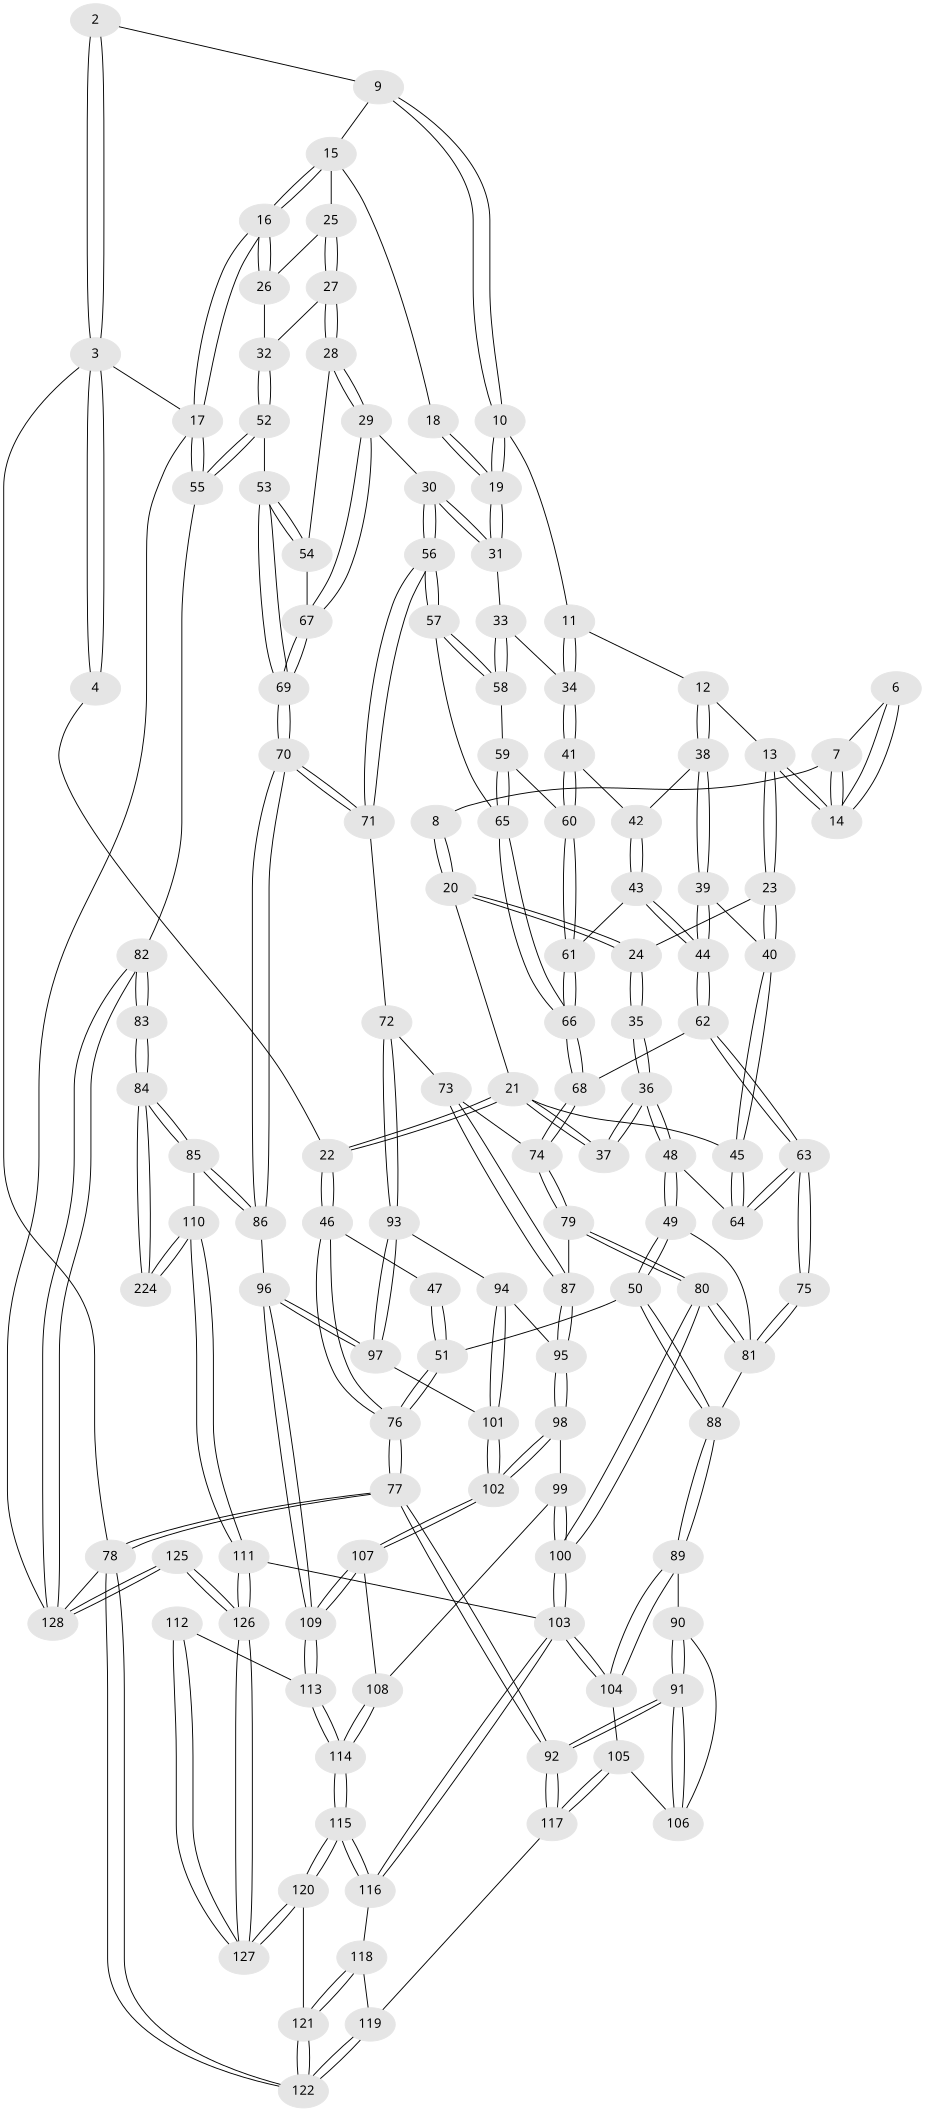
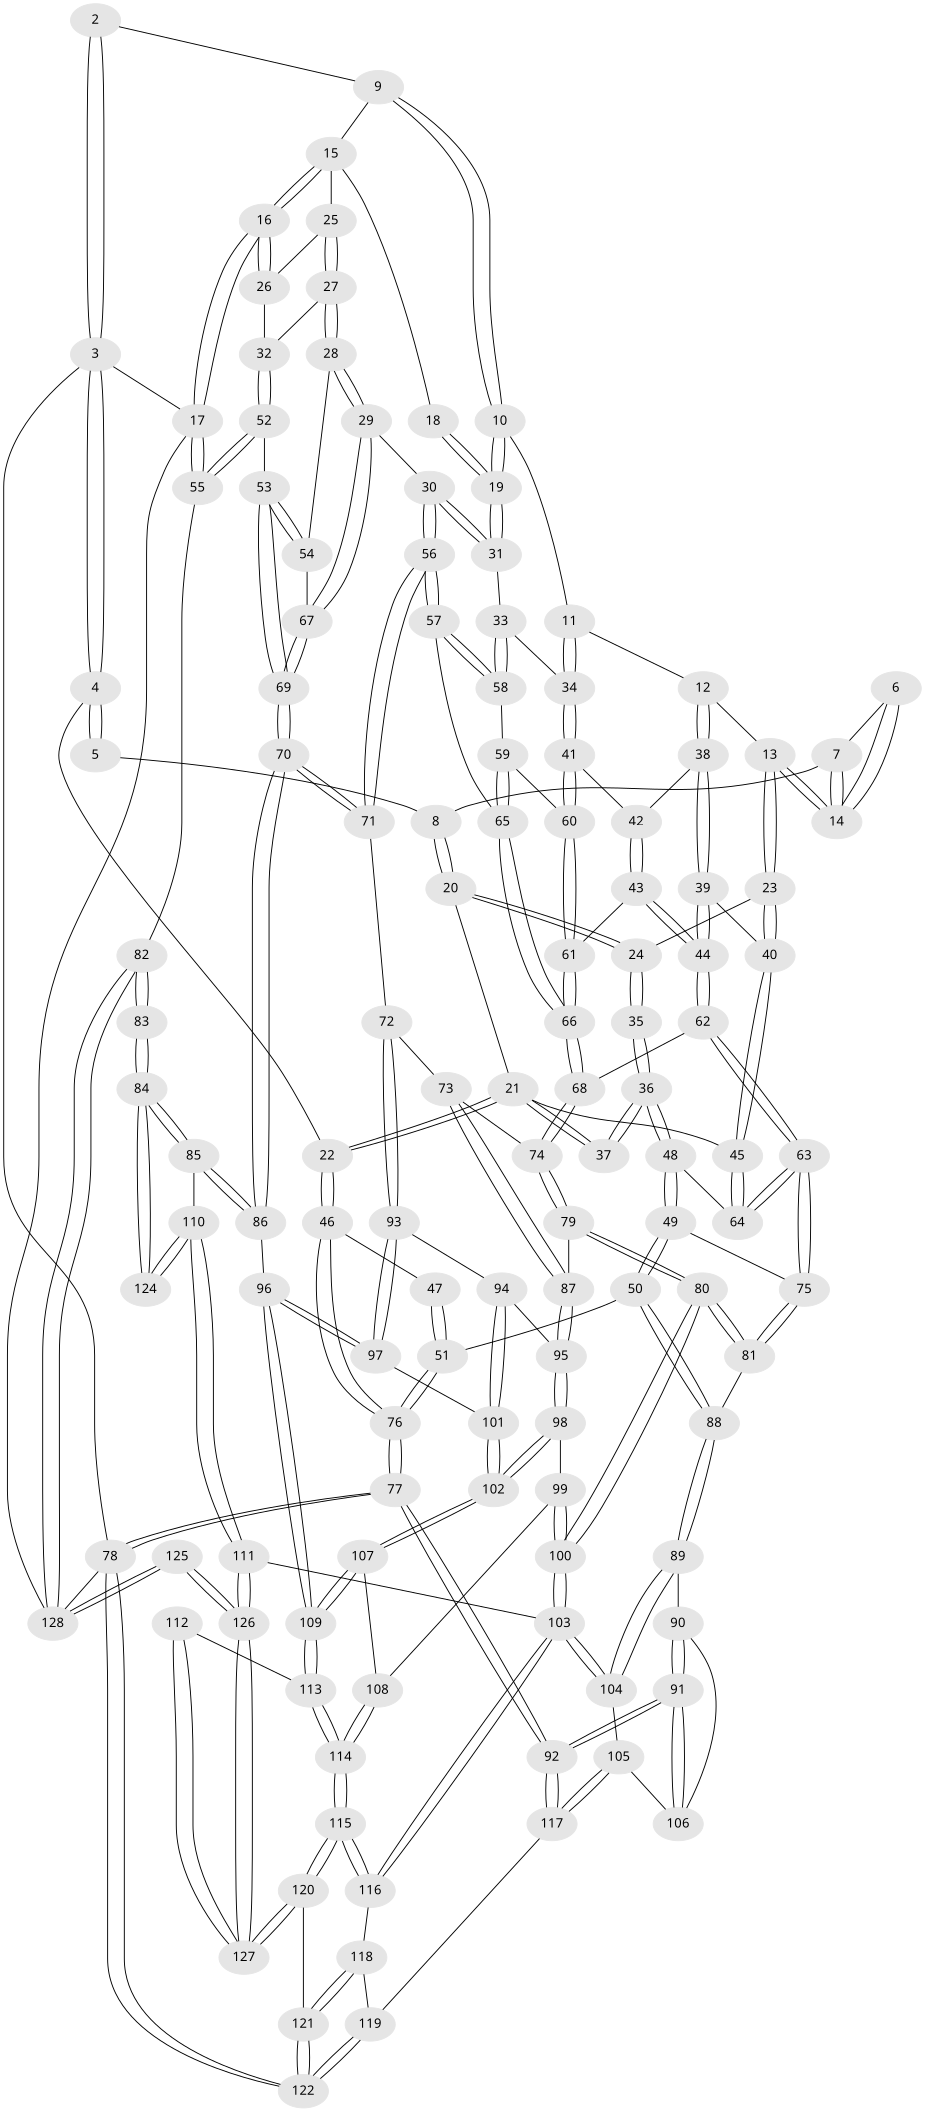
node "5": added
edge "49" -- "81": now "49" -- "75"
node "224": label "224" -> "124"
